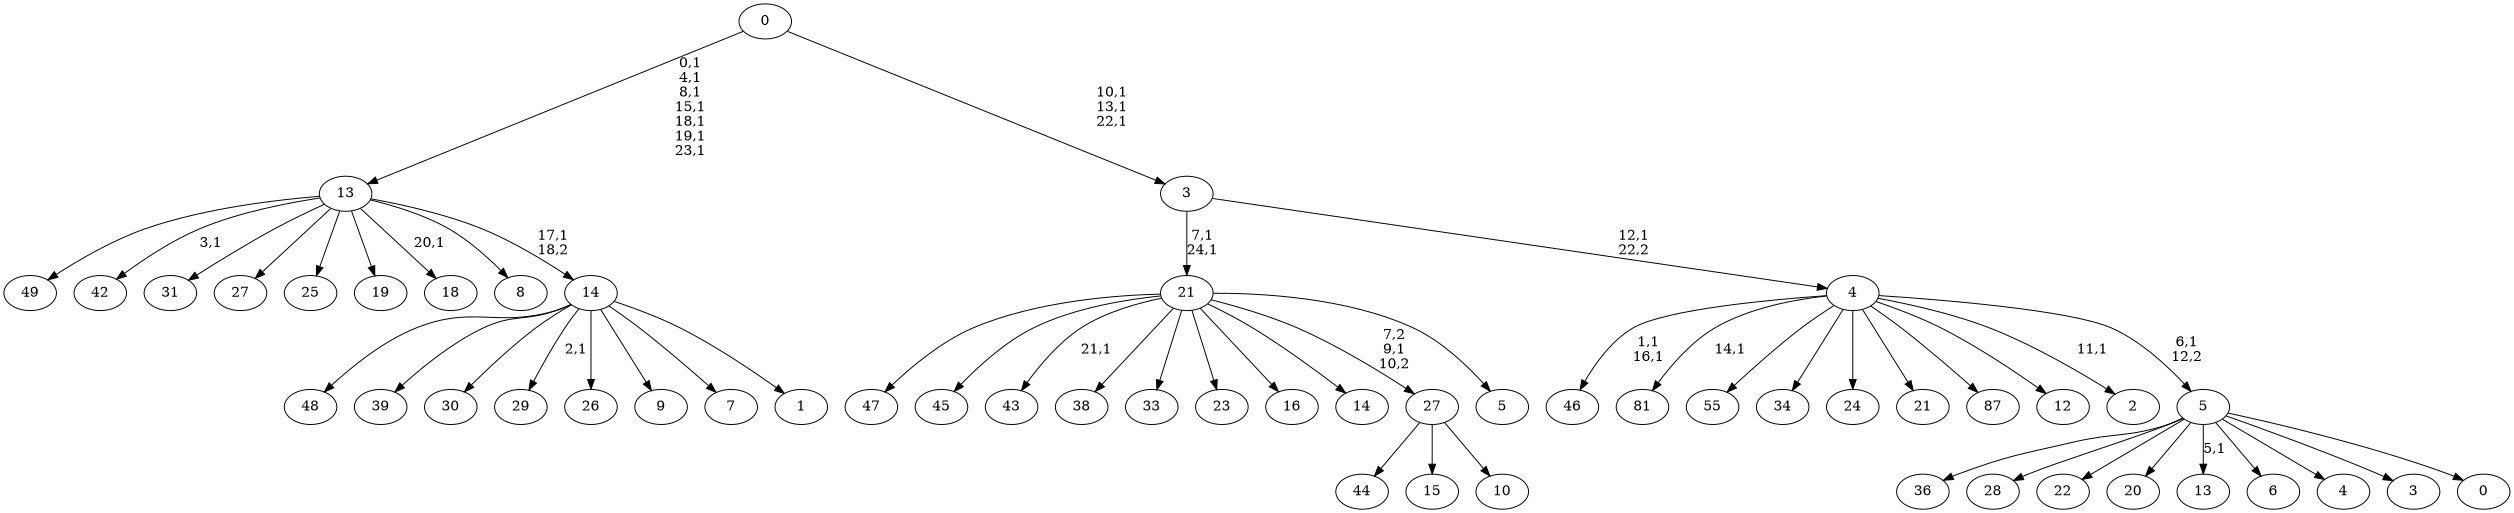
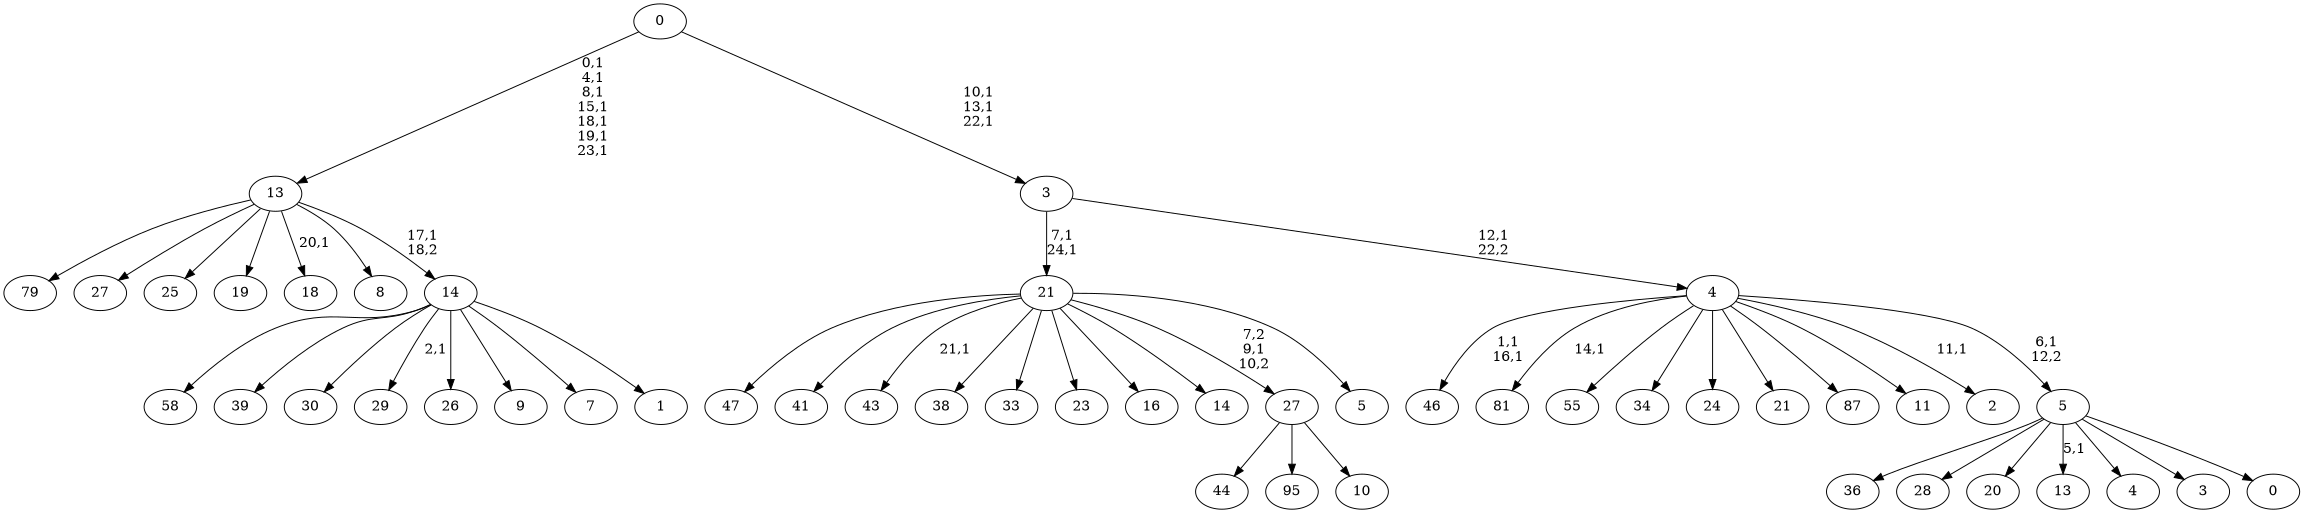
node "49": label "49" -> "79"
node "42": removed
node "31": removed
node "48": label "48" -> "58"
node "45": label "45" -> "41"
node "12": label "12" -> "11"
node "15": label "15" -> "95"
node "22": removed
node "6": removed
